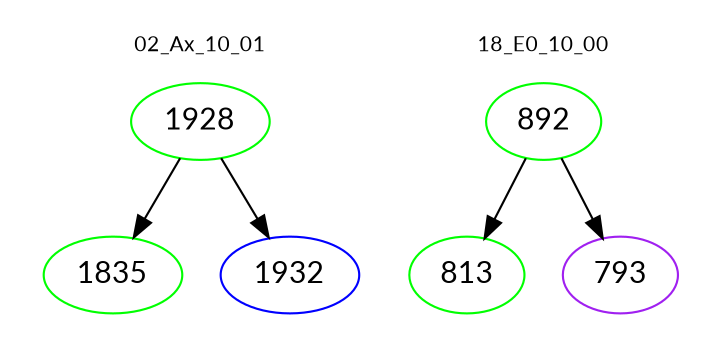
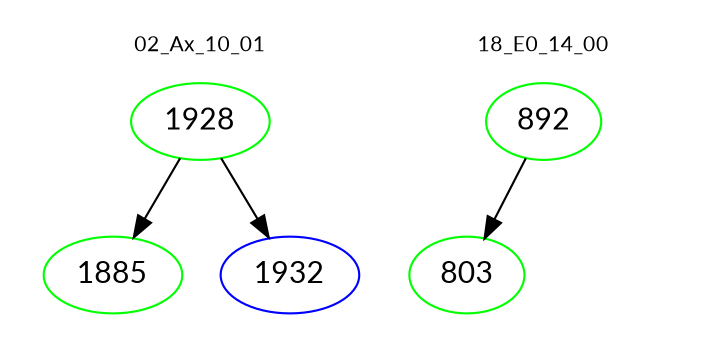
cluster "18_E0_10_00": label "18_E0_10_00" -> "18_E0_14_00"
node "1835": label "1835" -> "1885"
node "813": label "813" -> "803"
node "793": removed
